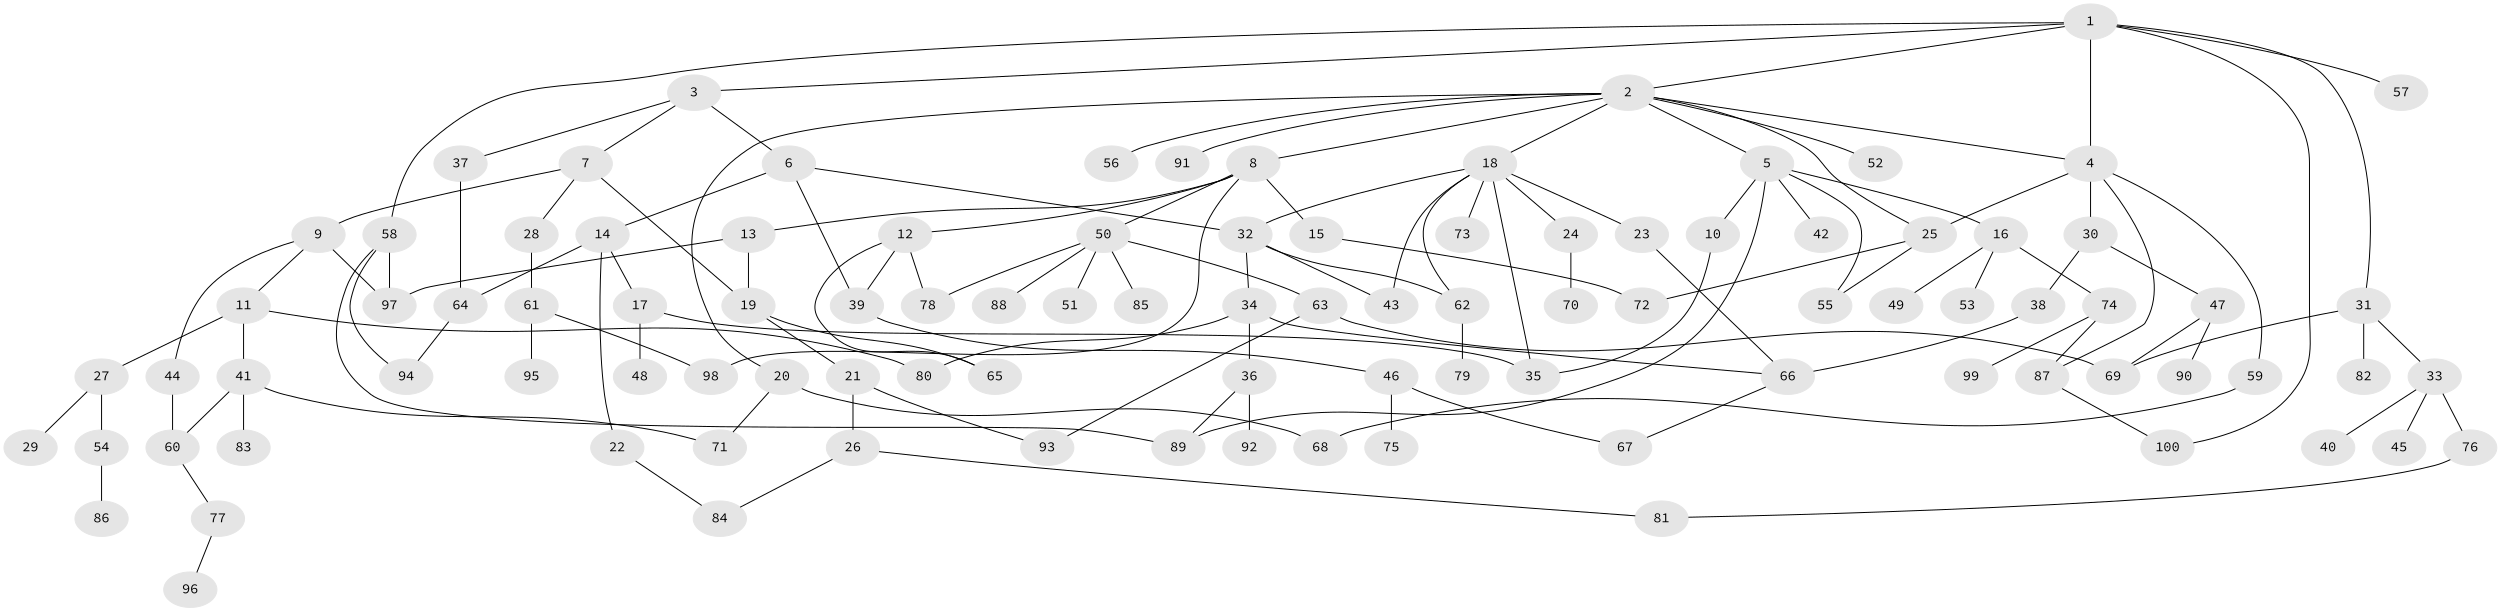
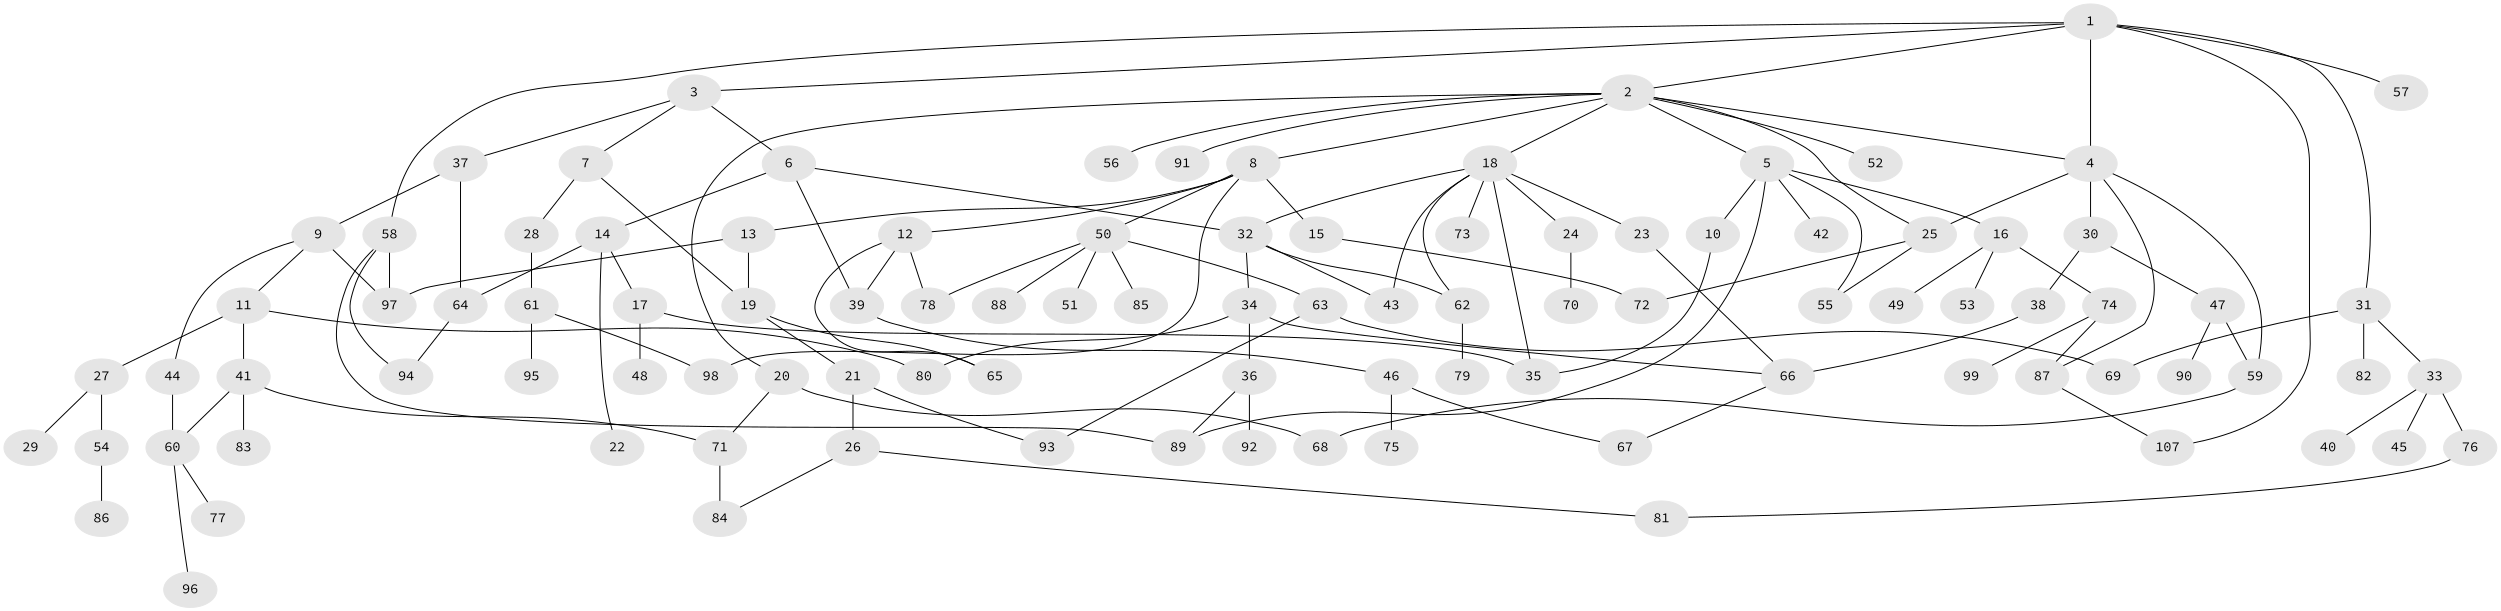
edge "7" -- "9": now "37" -- "9"
edge "47" -- "69": now "47" -- "59"
node "100": label "100" -> "107"
edge "22" -- "84": now "71" -- "84"
edge "77" -- "96": now "60" -- "96"
